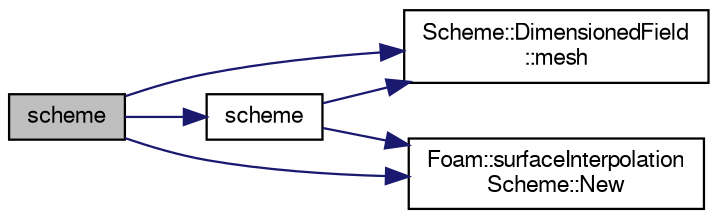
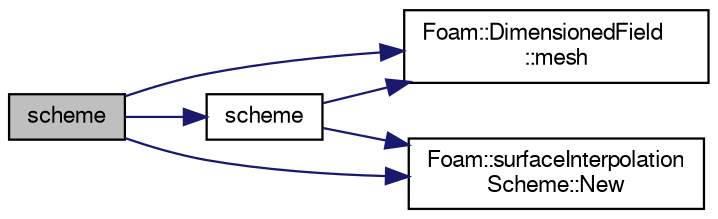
node "Scheme::DimensionedField ::mesh": label "Scheme::DimensionedField ::mesh" -> "Foam::DimensionedField ::mesh"
